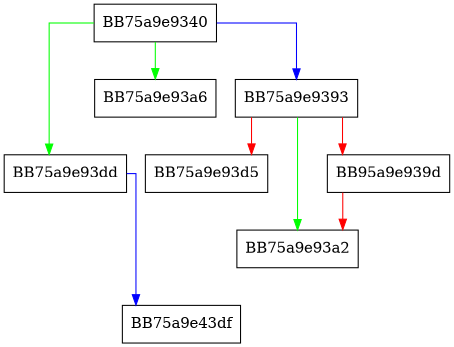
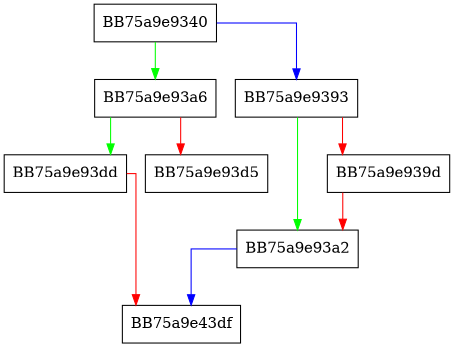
edge "BB75a9e9340" -> "BB75a9e93dd": now "BB75a9e93a6" -> "BB75a9e93dd"
edge "BB75a9e9393" -> "BB75a9e93d5": now "BB75a9e93a6" -> "BB75a9e93d5"
node "BB95a9e939d": label "BB95a9e939d" -> "BB75a9e939d"
edge "BB75a9e93dd" -> "BB75a9e43df": color blue -> red
edge "BB75a9e93a2" -> "BB75a9e43df": added
